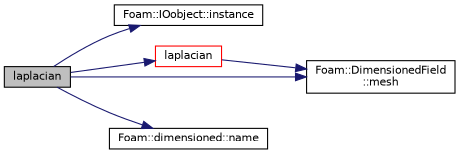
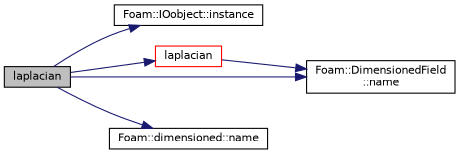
node "Foam::DimensionedField ::mesh": label "Foam::DimensionedField ::mesh" -> "Foam::DimensionedField ::name"
